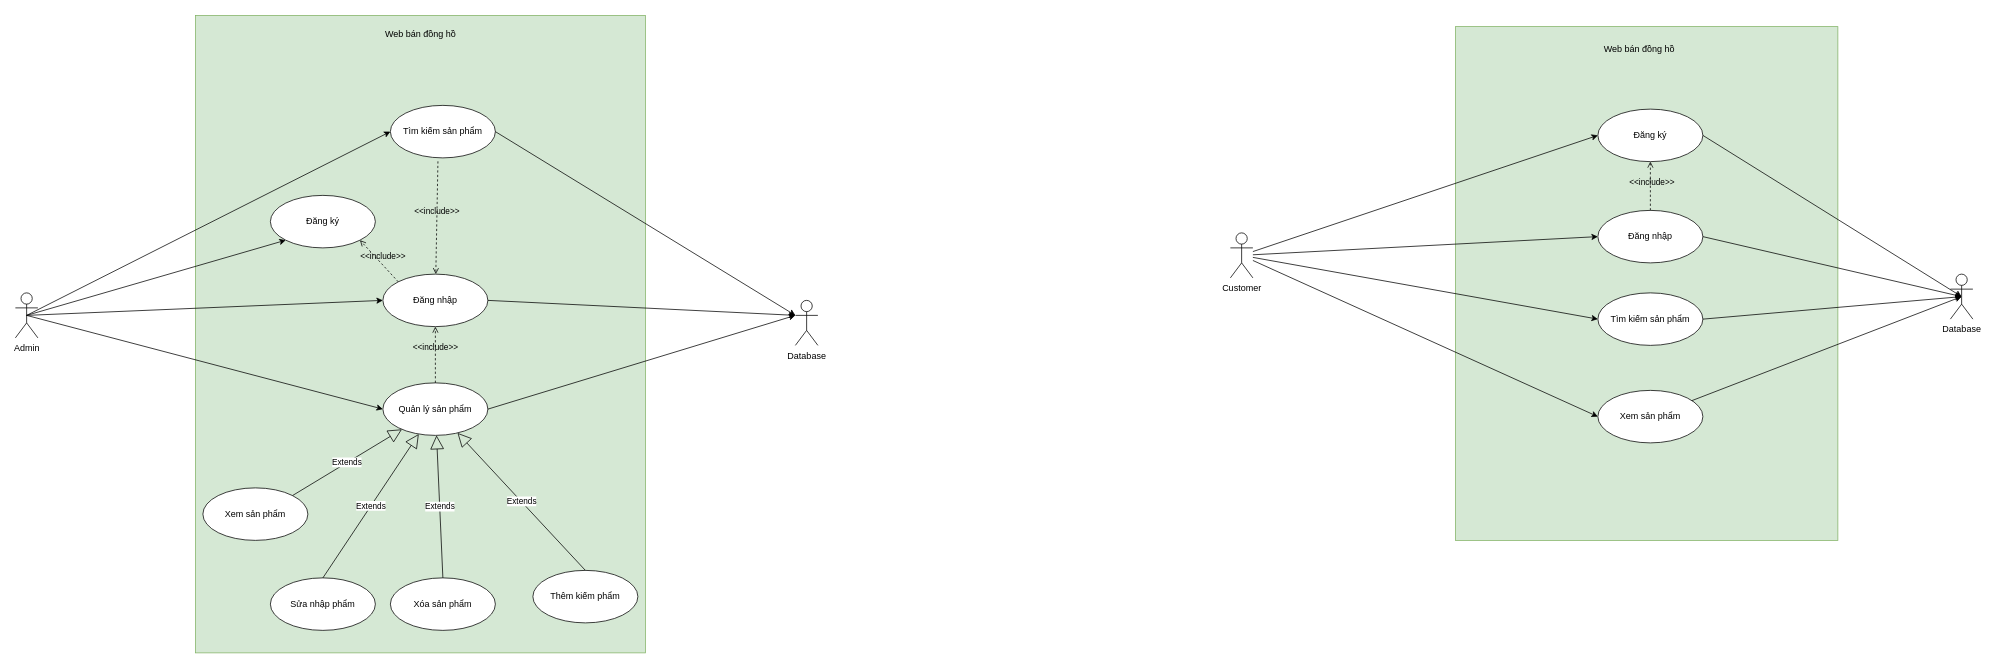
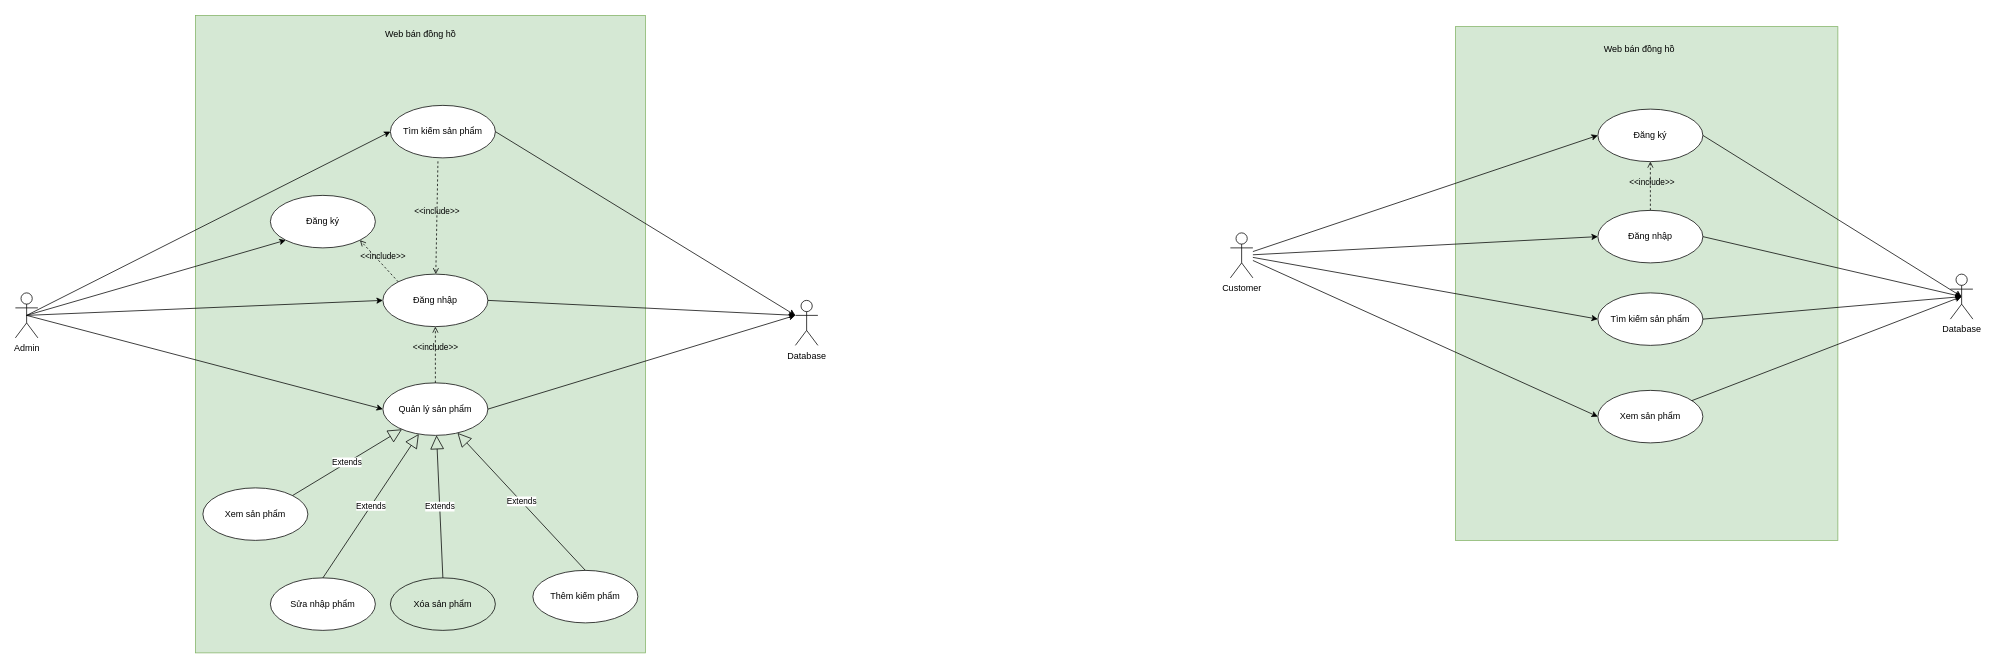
node "Xóa sản phẩm": fillcolor #ffffff -> #d5e8d4
